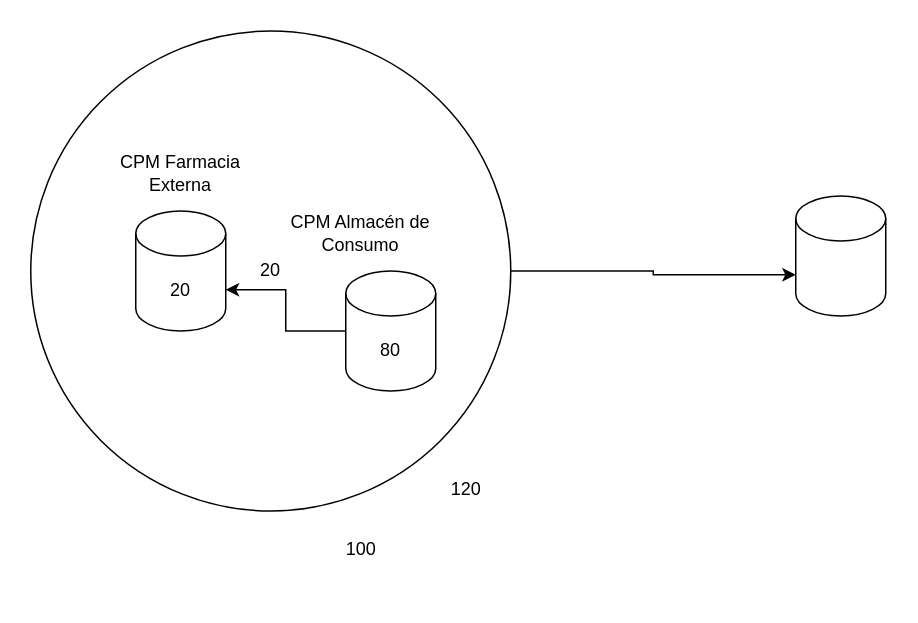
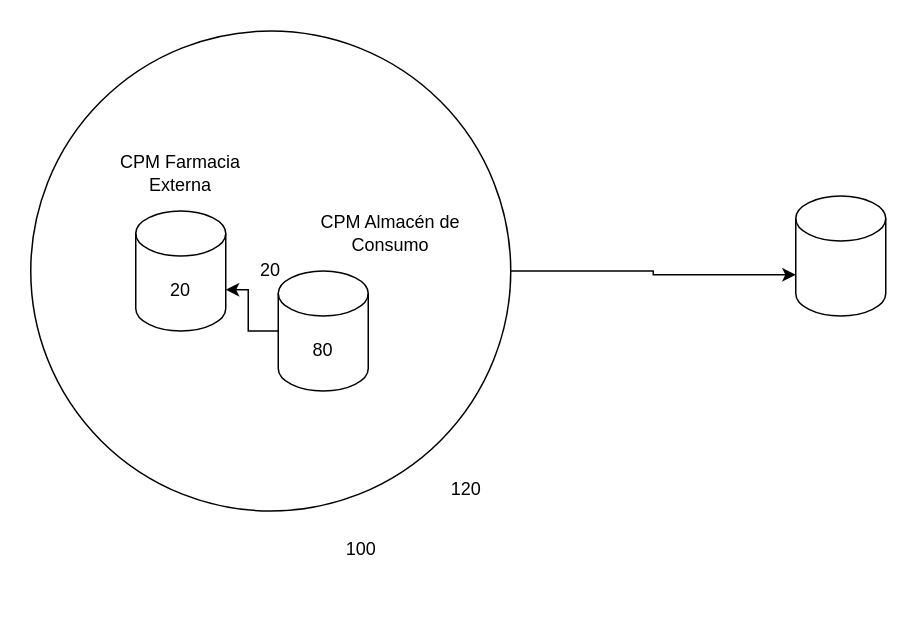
node "CPM Almacén de Consumo": moved (361, 233) -> (391, 233)
node "80": moved (391, 331) -> (323, 331)
